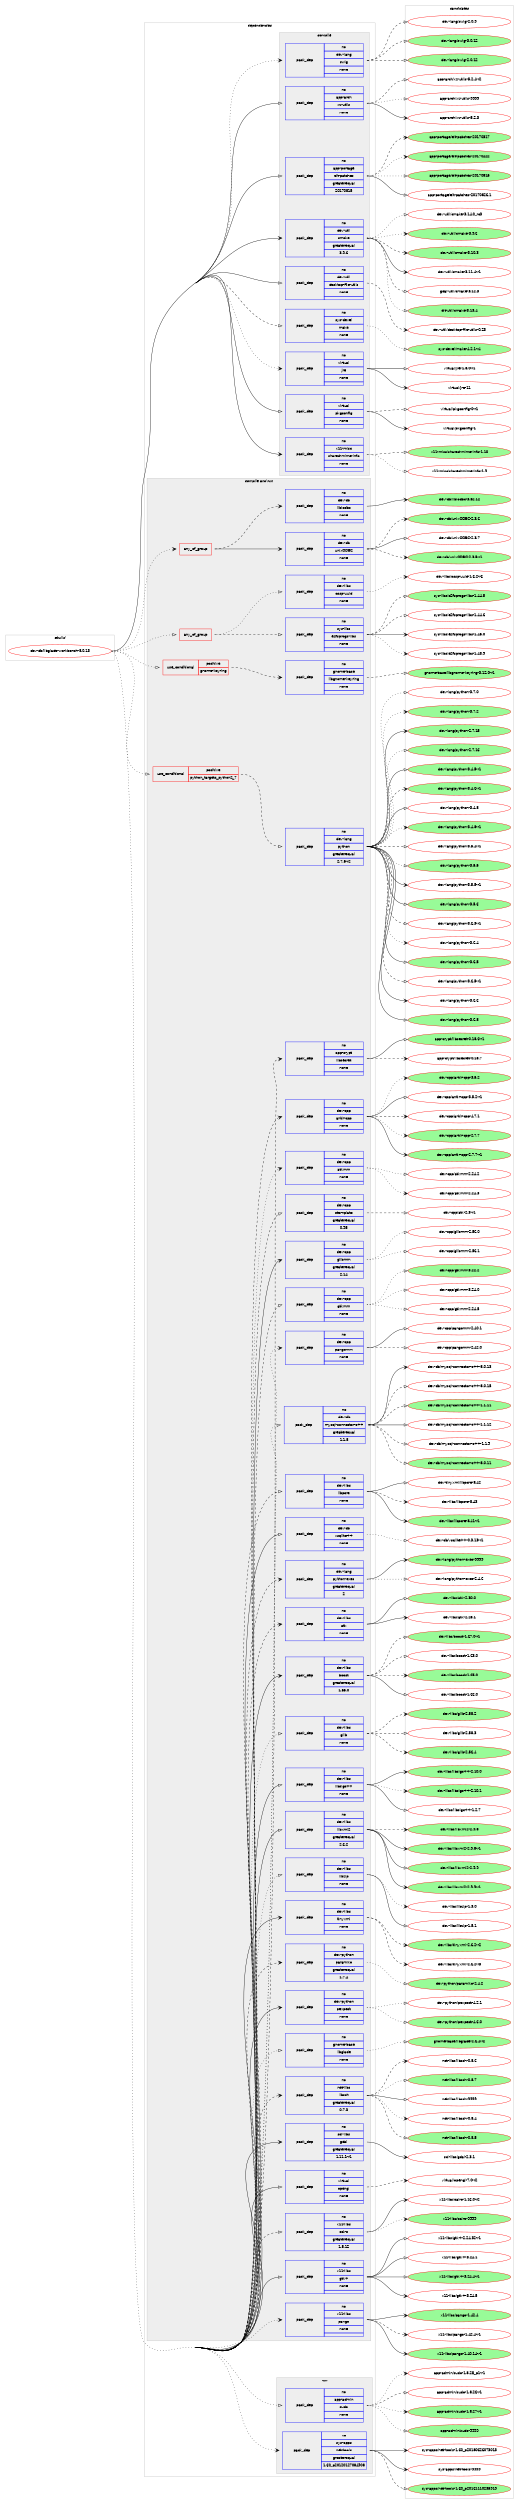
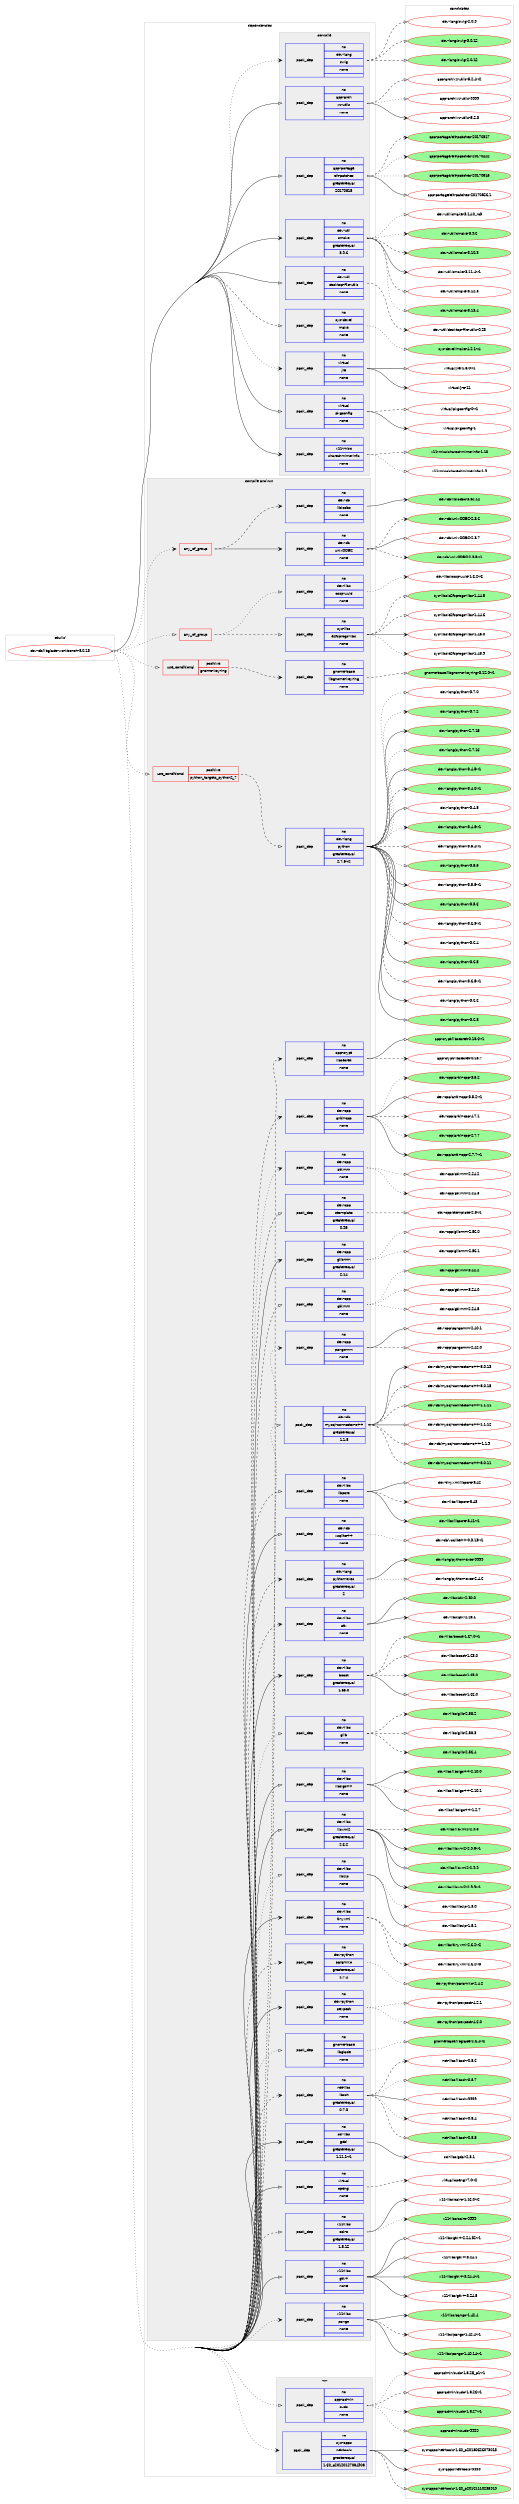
node "gdal-util/cmake-3.12.3": label "gdal-util/cmake-3.12.3" -> "dev-util/cmake-3.12.3"
node "elt-util/cmake-3.13.4": label "elt-util/cmake-3.13.4" -> "dev-util/cmake-3.13.4"
node "dev-cpp/atk-2.3-r1": label "dev-cpp/atk-2.3-r1" -> "dev-cpp/ctemplate-2.3-r1"
node "dev-libs/libsigc++-2.10.1": fillcolor palegreen -> white
